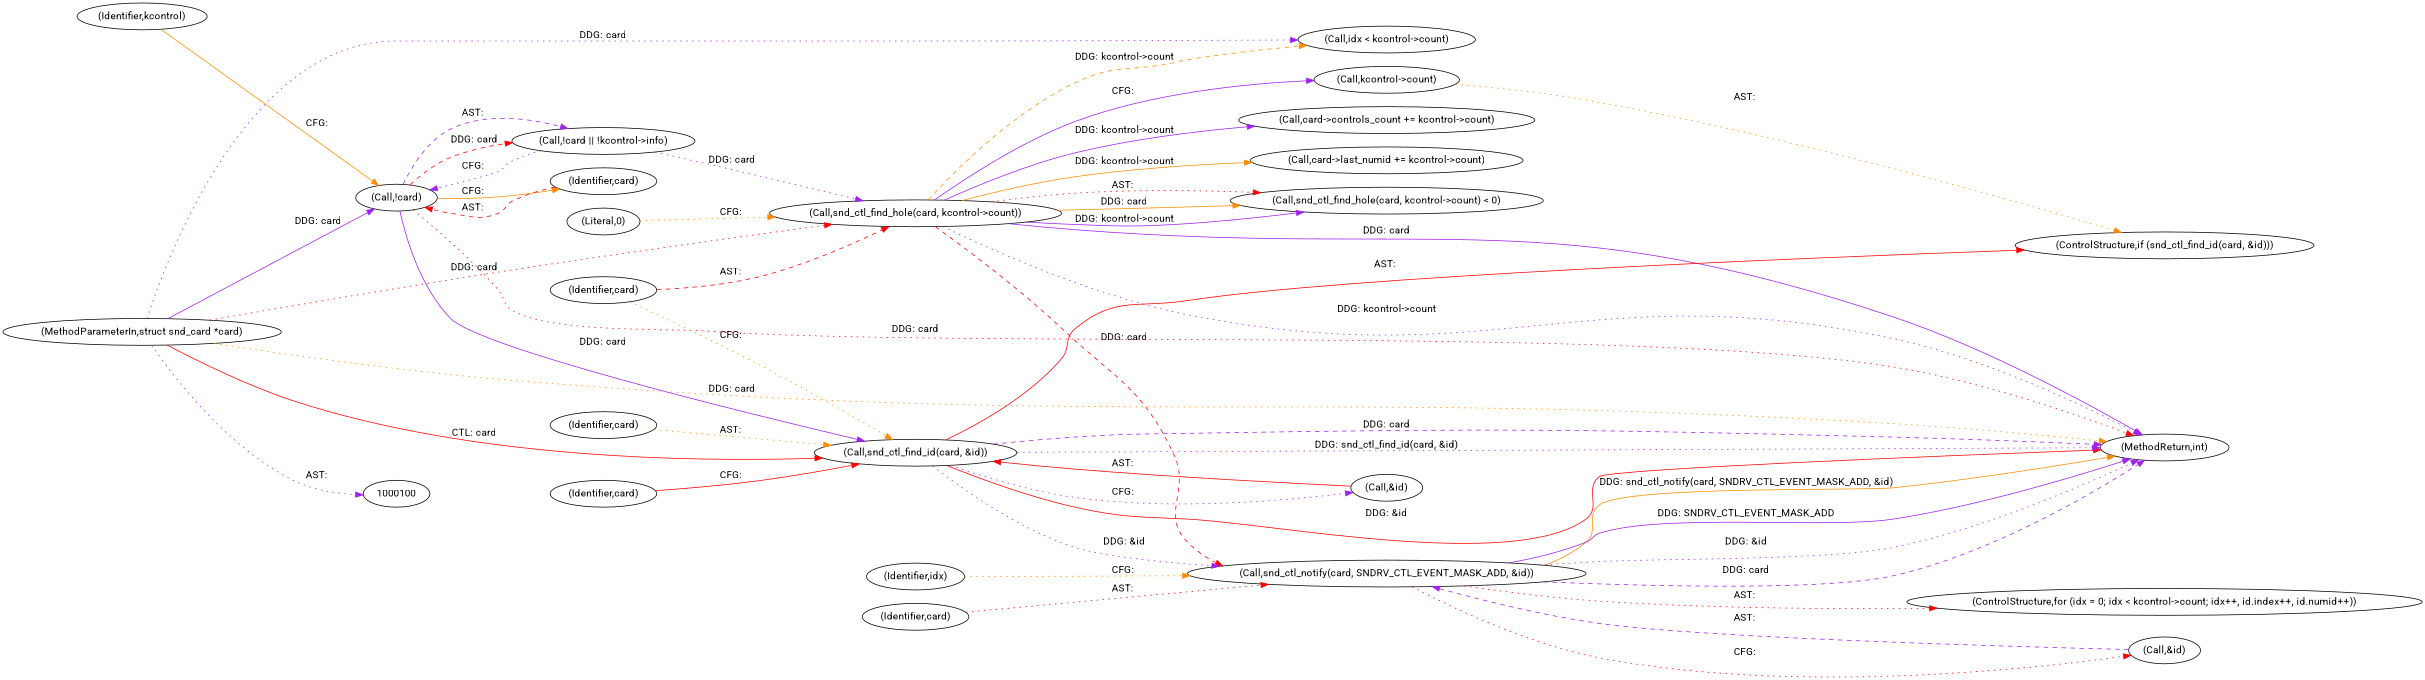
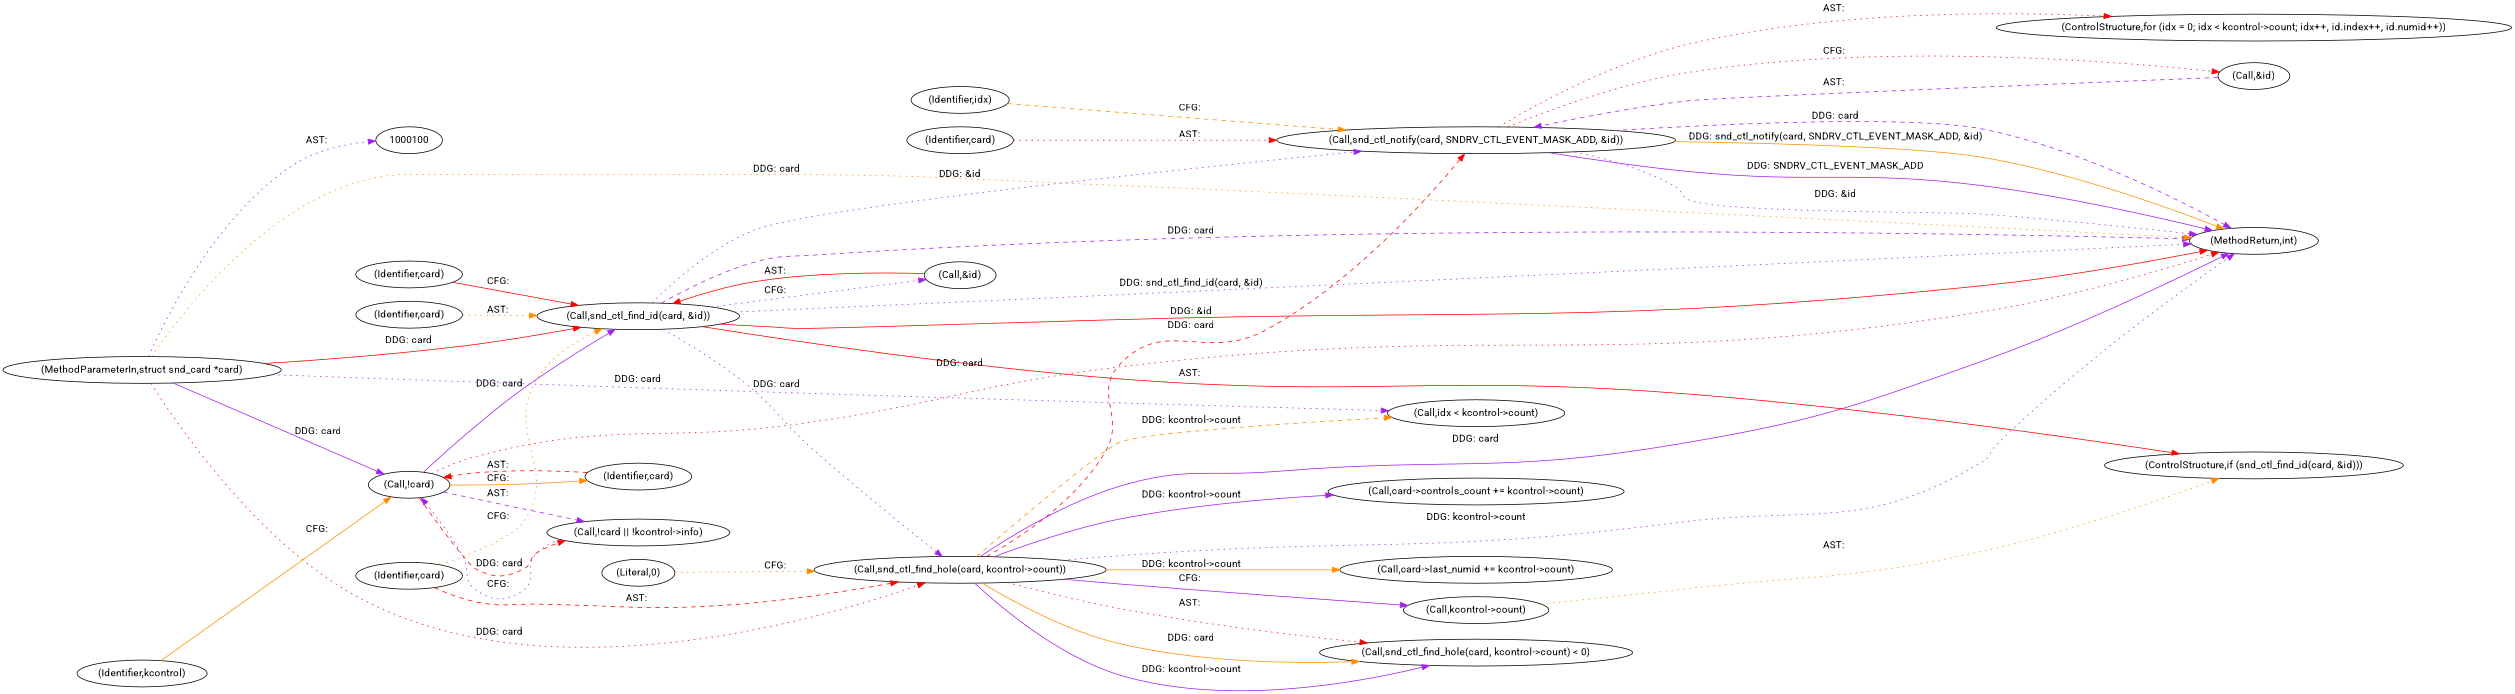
edge "(Call,!card || !kcontrol->info)" -> "(Call,snd_ctl_find_hole(card, kcontrol->count))": now "(Call,snd_ctl_find_id(card, &id))" -> "(Call,snd_ctl_find_hole(card, kcontrol->count))"
edge "(MethodParameterIn,struct snd_card *card)" -> "(Call,snd_ctl_find_id(card, &id))": label "CTL: card" -> "DDG: card"
edge "(Identifier,idx)" -> "(Call,snd_ctl_notify(card, SNDRV_CTL_EVENT_MASK_ADD, &id))": style dotted -> dashed
